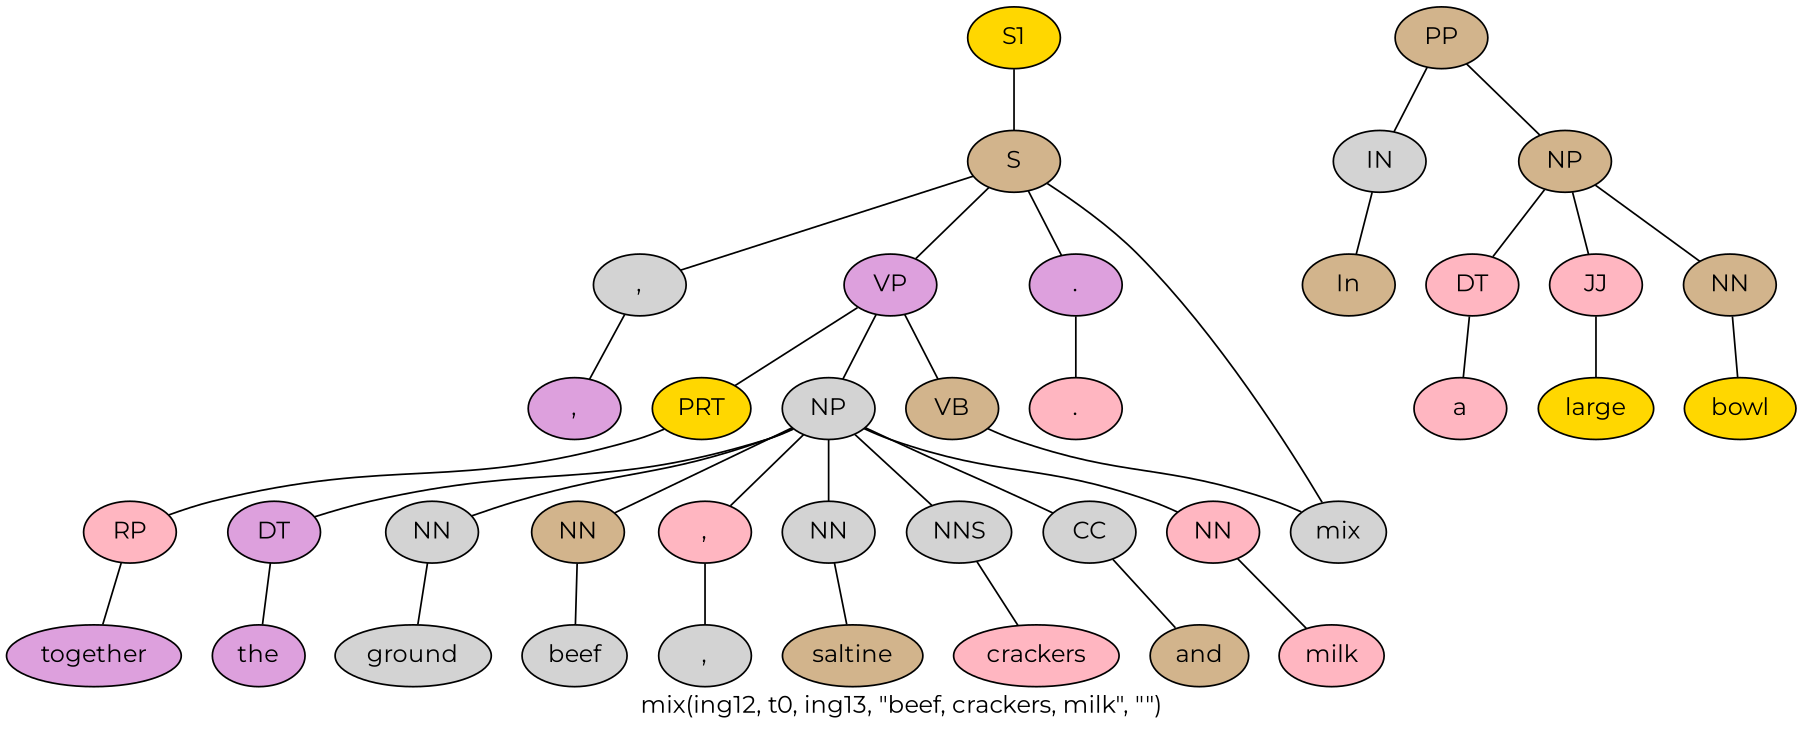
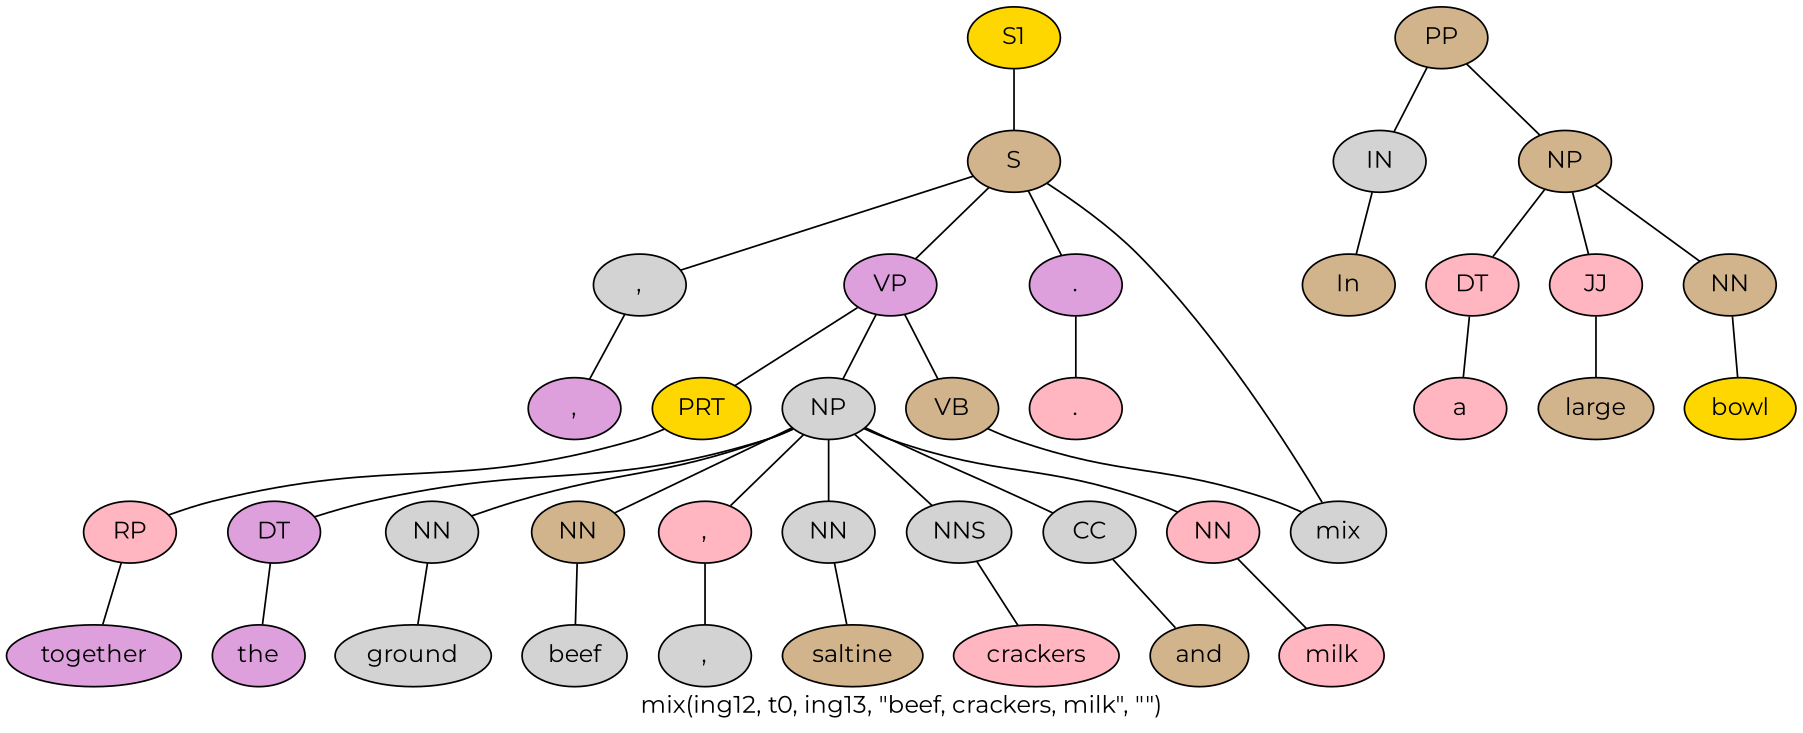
node "large": fillcolor gold -> tan
